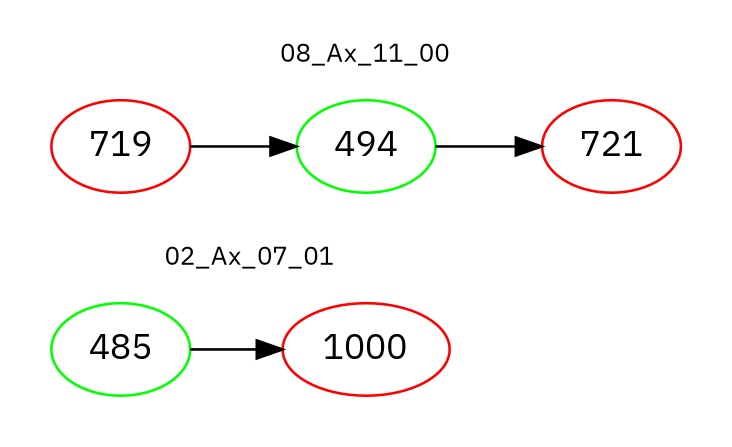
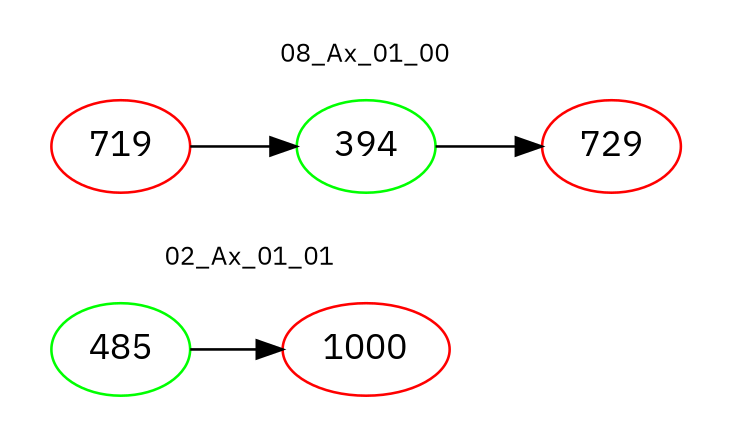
cluster "08_Ax_11_00": label "08_Ax_11_00" -> "08_Ax_01_00"
node "494": label "494" -> "394"
node "721": label "721" -> "729"
cluster "02_Ax_07_01": label "02_Ax_07_01" -> "02_Ax_01_01"
